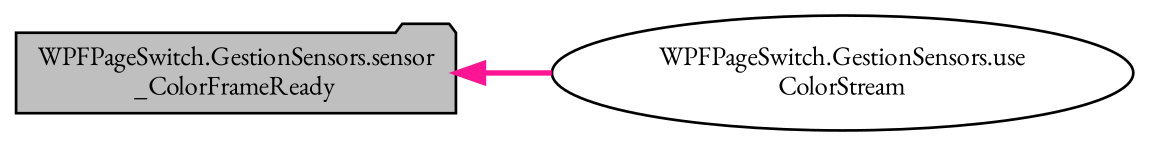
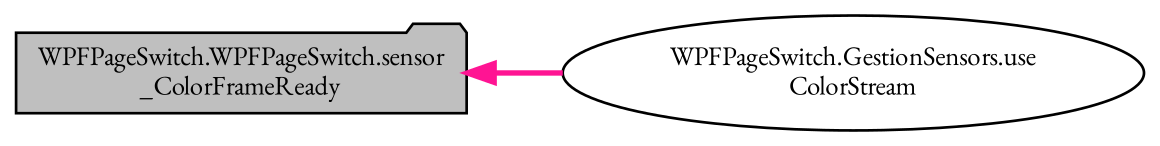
node "WPFPageSwitch.GestionSensors.sensor _ColorFrameReady": label "WPFPageSwitch.GestionSensors.sensor _ColorFrameReady" -> "WPFPageSwitch.WPFPageSwitch.sensor _ColorFrameReady"
